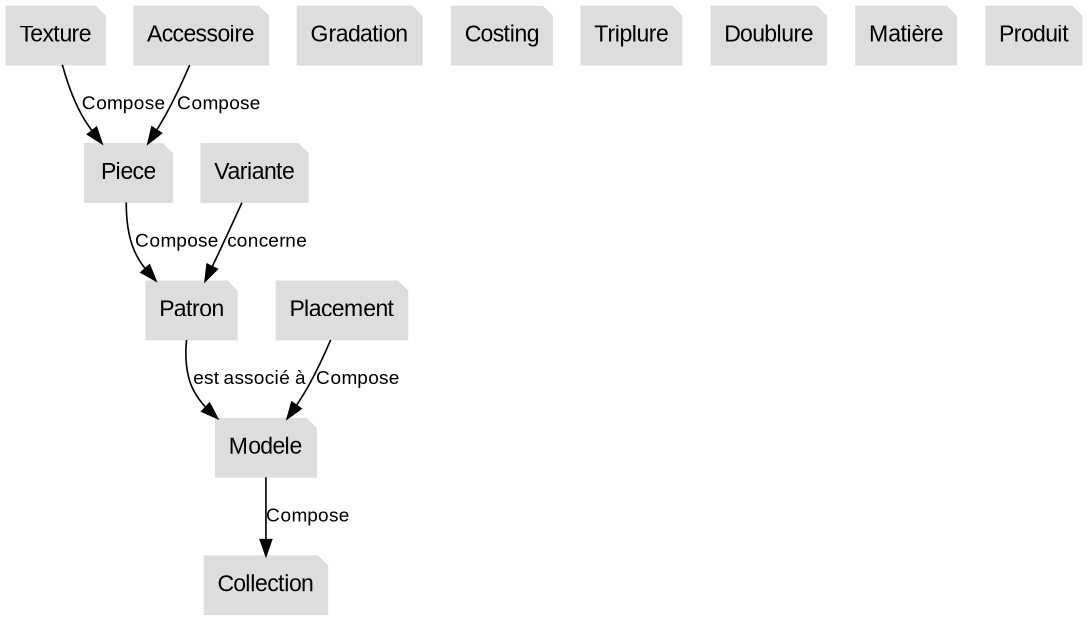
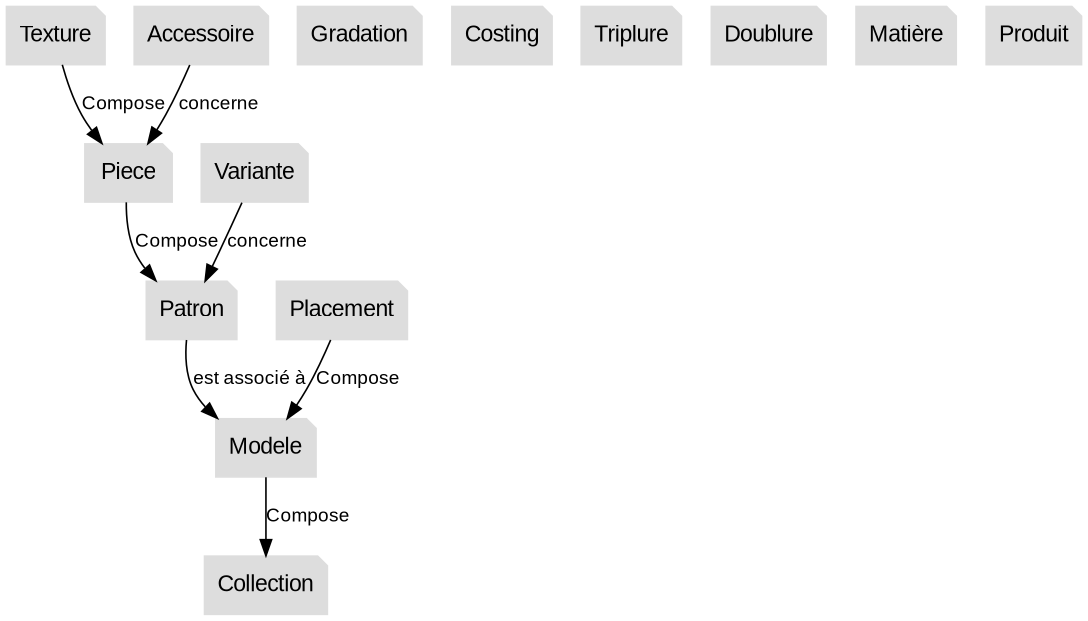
edge "Accessoire" -> "Piece": label "Compose" -> "concerne"
